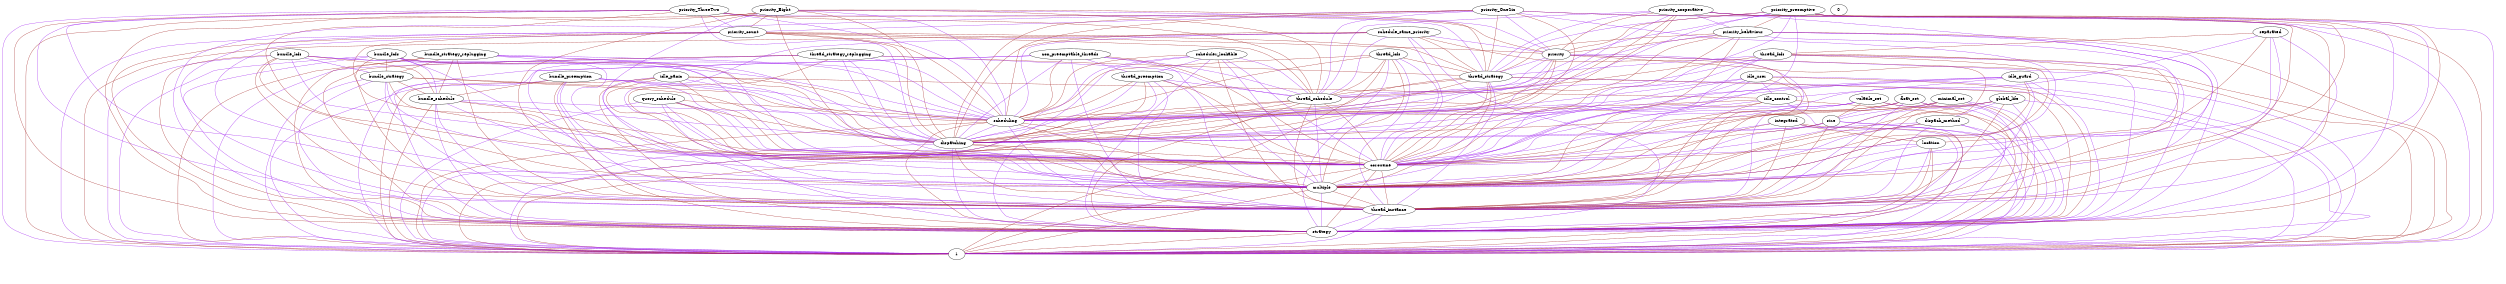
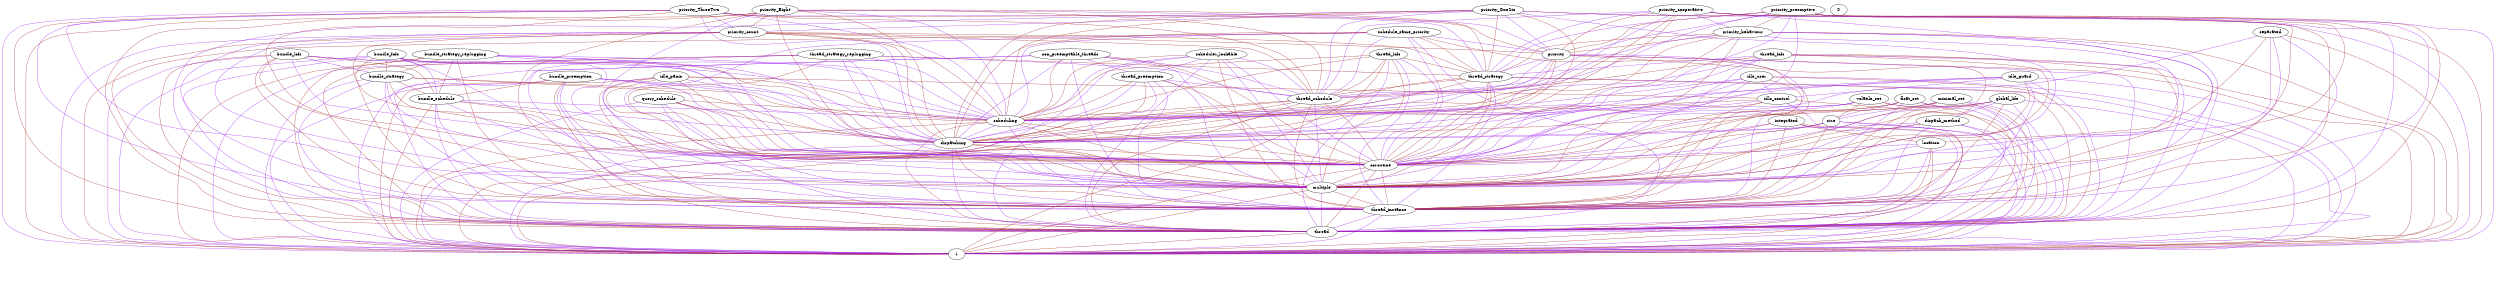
edge "separated" -- "thread_fcfs": now "separated" -- "1"
node "strategy": label "strategy" -> "thread"
